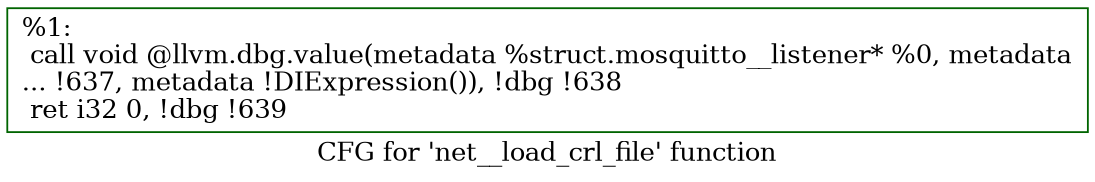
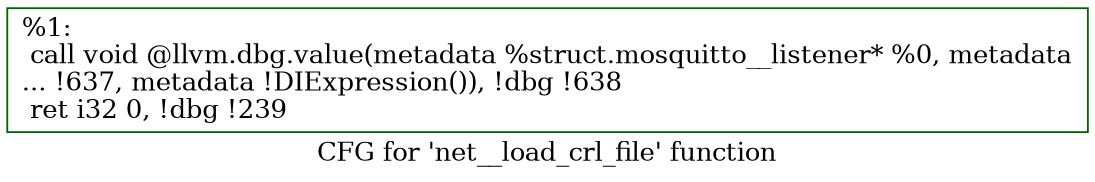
node "%1:": text "ret i32 0, !dbg !639" -> "ret i32 0, !dbg !239"
